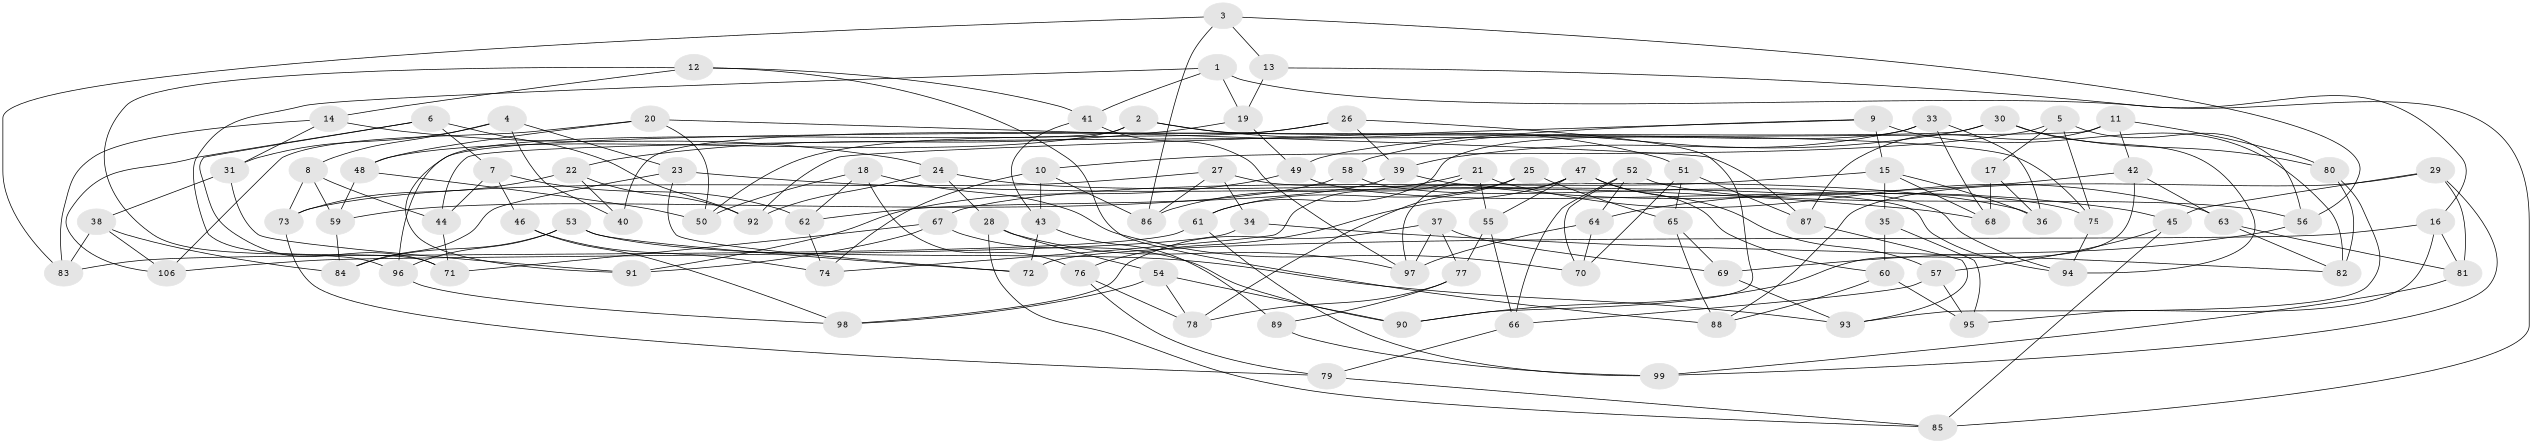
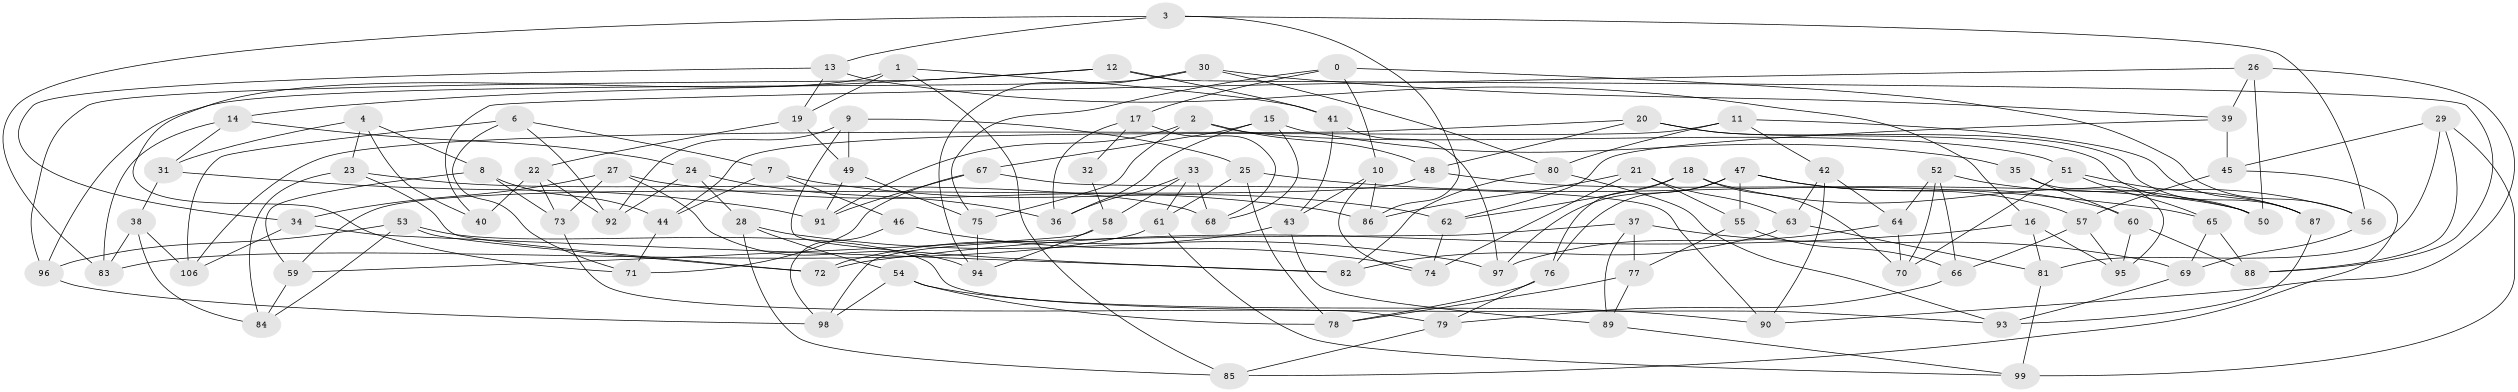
edge "13" -- "34": added
node "5": label "5" -> "0"
edge "9" -- "15": now "9" -- "25"
node "32": added
edge "37" -- "97": now "37" -- "89"
